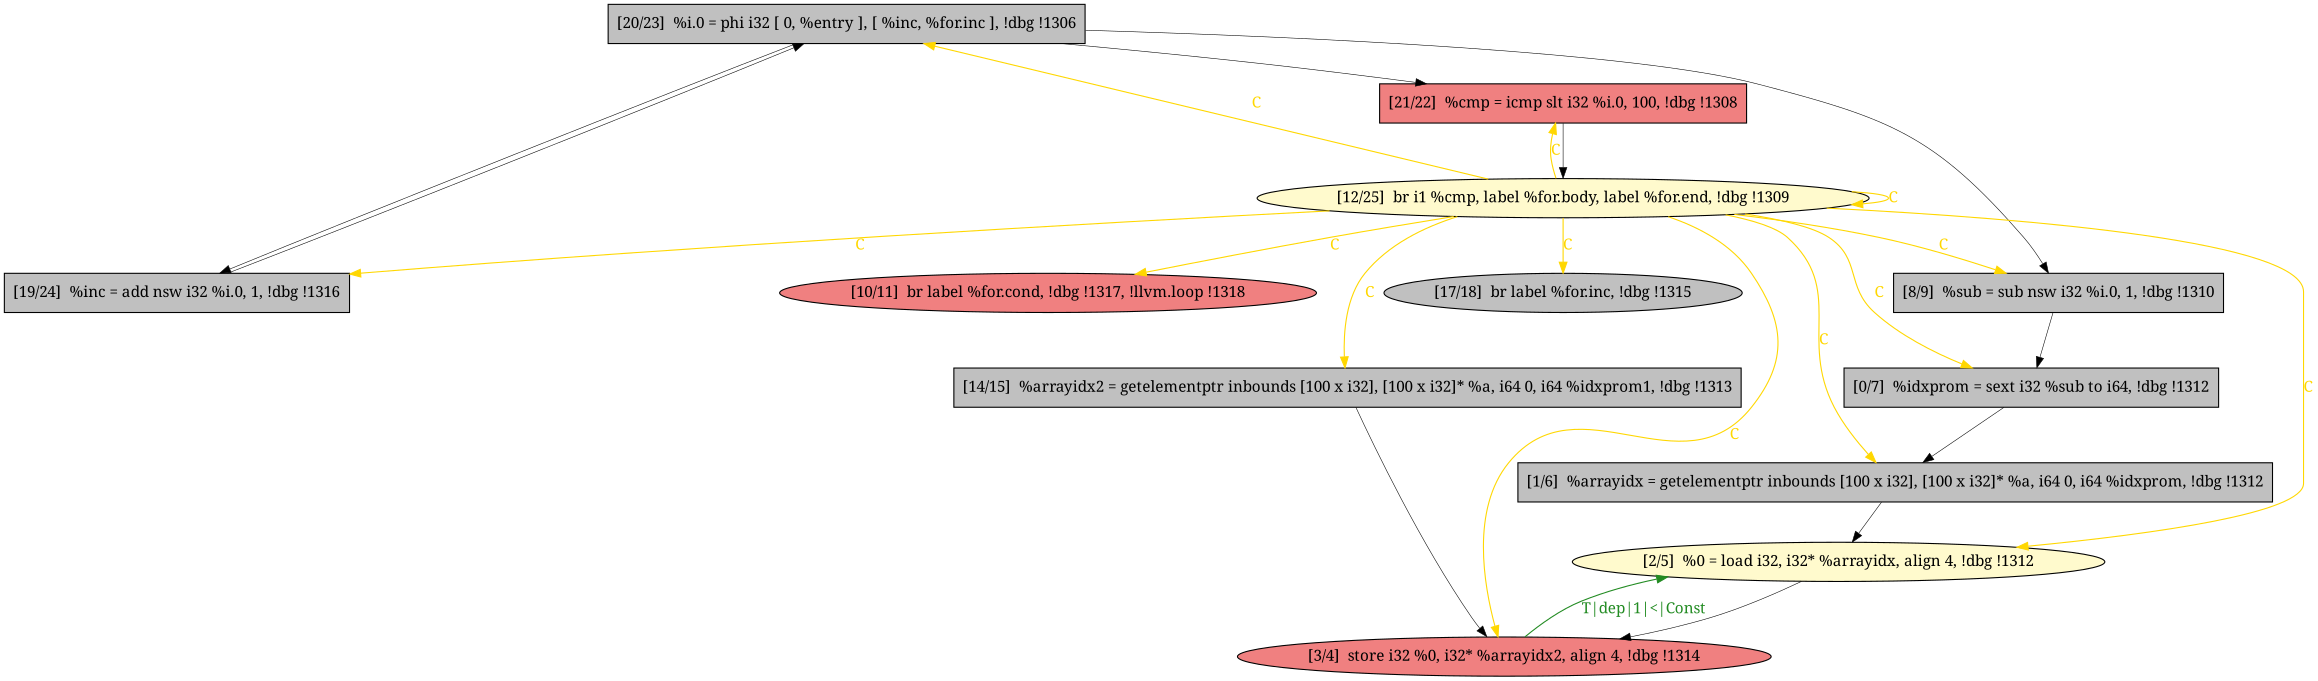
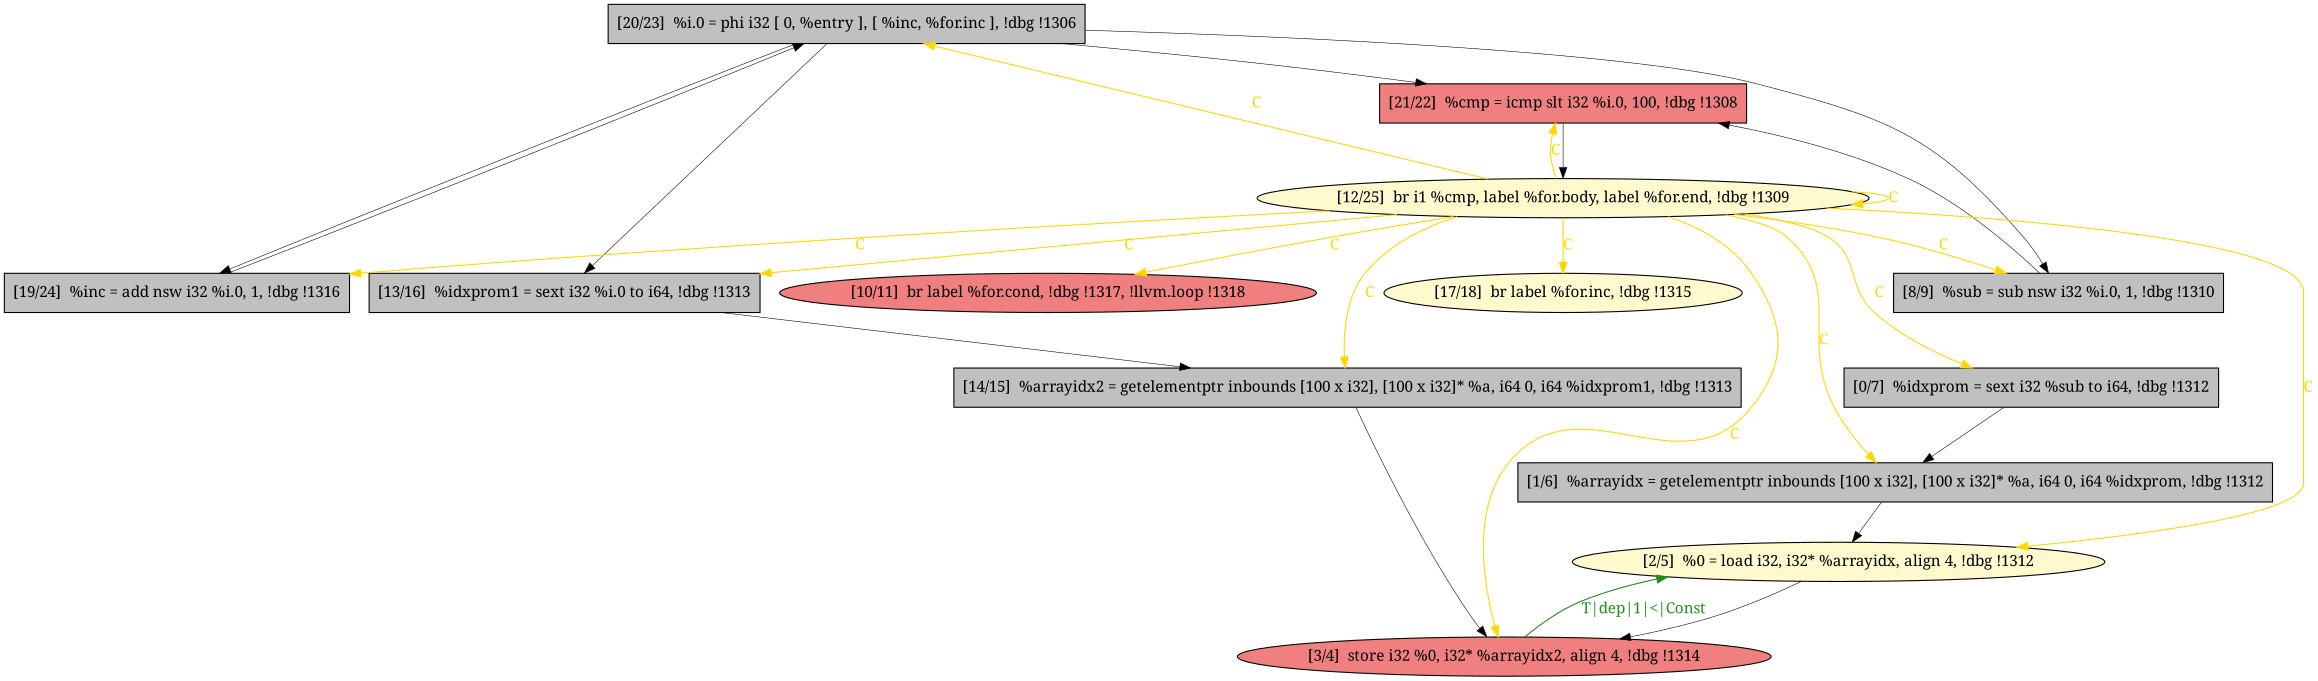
node "[13/16]  %idxprom1 = sext i32 %i.0 to i64, !dbg !1313": added
node "[17/18]  br label %for.inc, !dbg !1315": fillcolor grey -> lemonchiffon
edge "[8/9]  %sub = sub nsw i32 %i.0, 1, !dbg !1310" -> "[0/7]  %idxprom = sext i32 %sub to i64, !dbg !1312": now "[8/9]  %sub = sub nsw i32 %i.0, 1, !dbg !1310" -> "[21/22]  %cmp = icmp slt i32 %i.0, 100, !dbg !1308"
